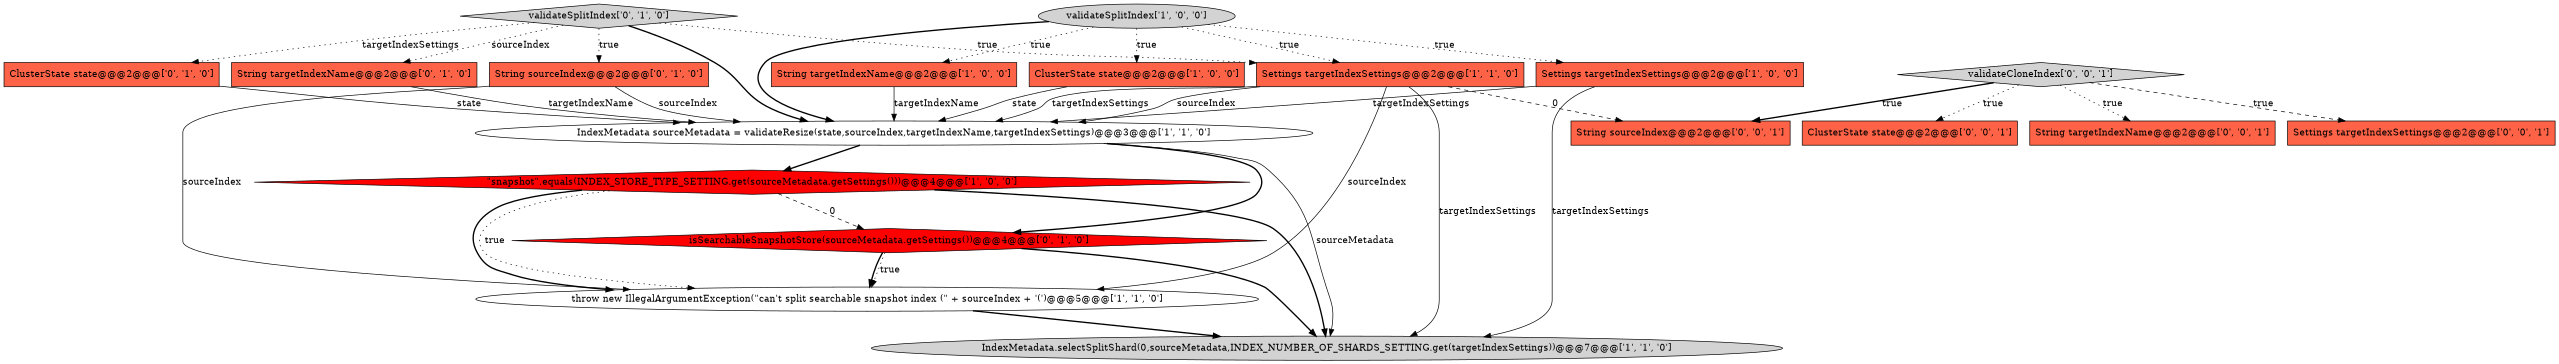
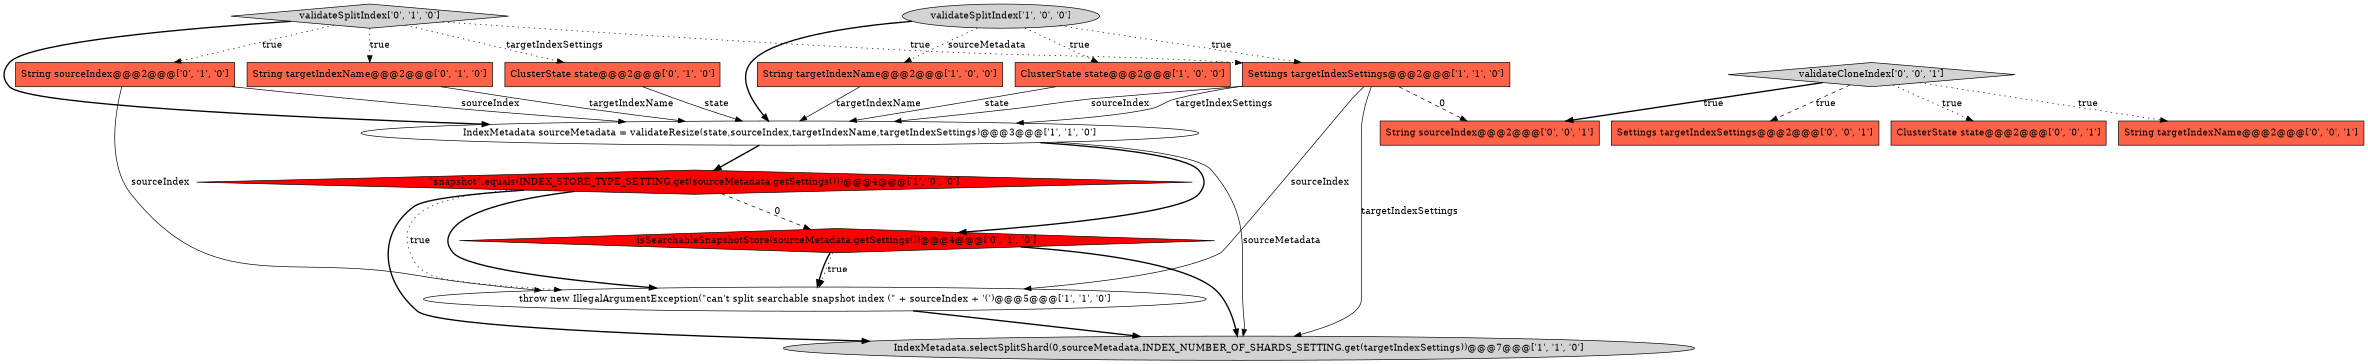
edge "validateSplitIndex['0', '1', '0']" -> "String targetIndexName@@@2@@@['0', '1', '0']": label "sourceIndex" -> "true"
edge "validateSplitIndex['1', '0', '0']" -> "String targetIndexName@@@2@@@['1', '0', '0']": label "true" -> "sourceMetadata"
node "Settings targetIndexSettings@@@2@@@['1', '0', '0']": removed
